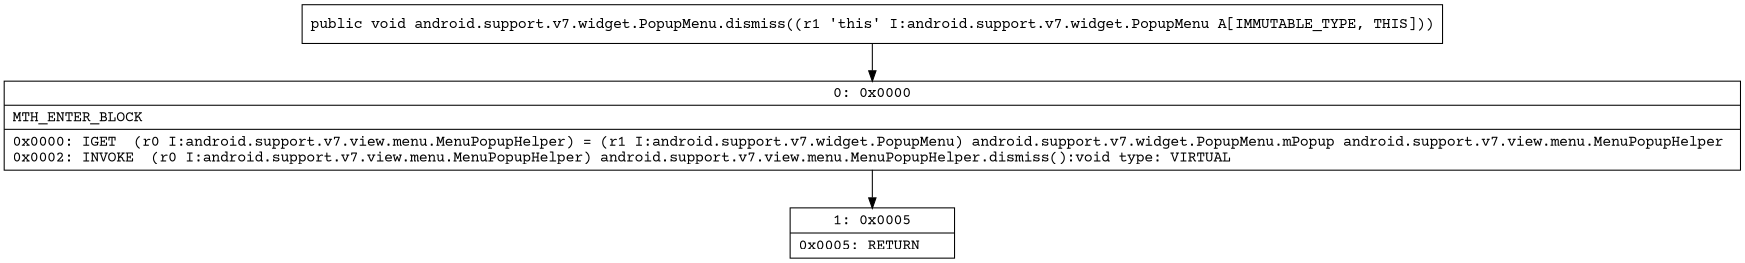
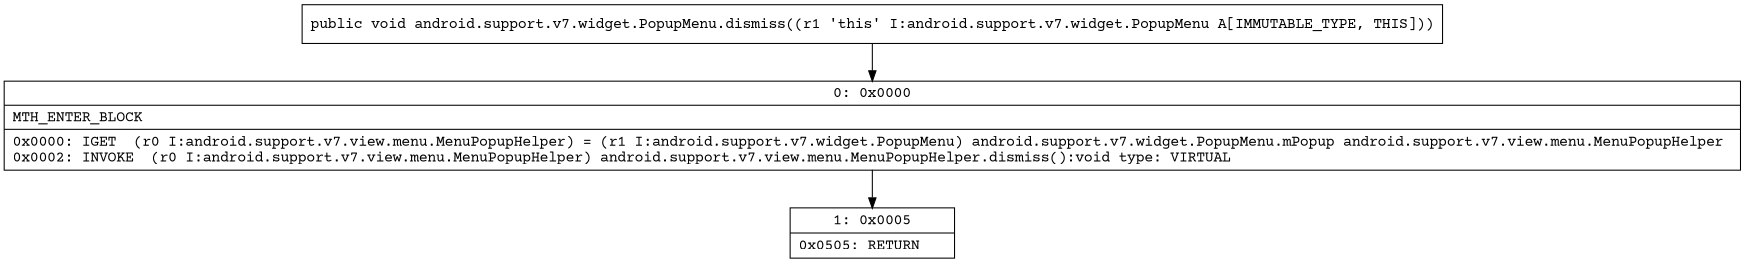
node "1: 0x0005": text "0x0005: RETURN" -> "0x0505: RETURN"
